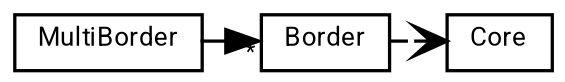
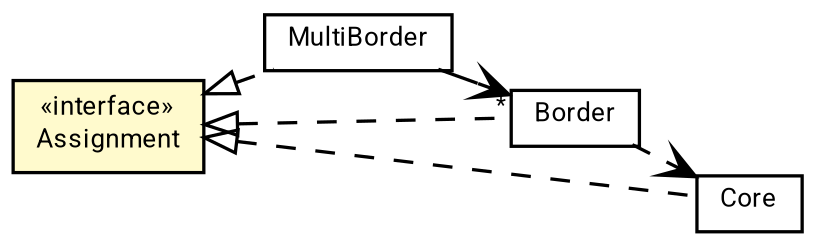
edge "MultiBorder" -> "Border": arrowhead normal -> open
node "Assignment": added
